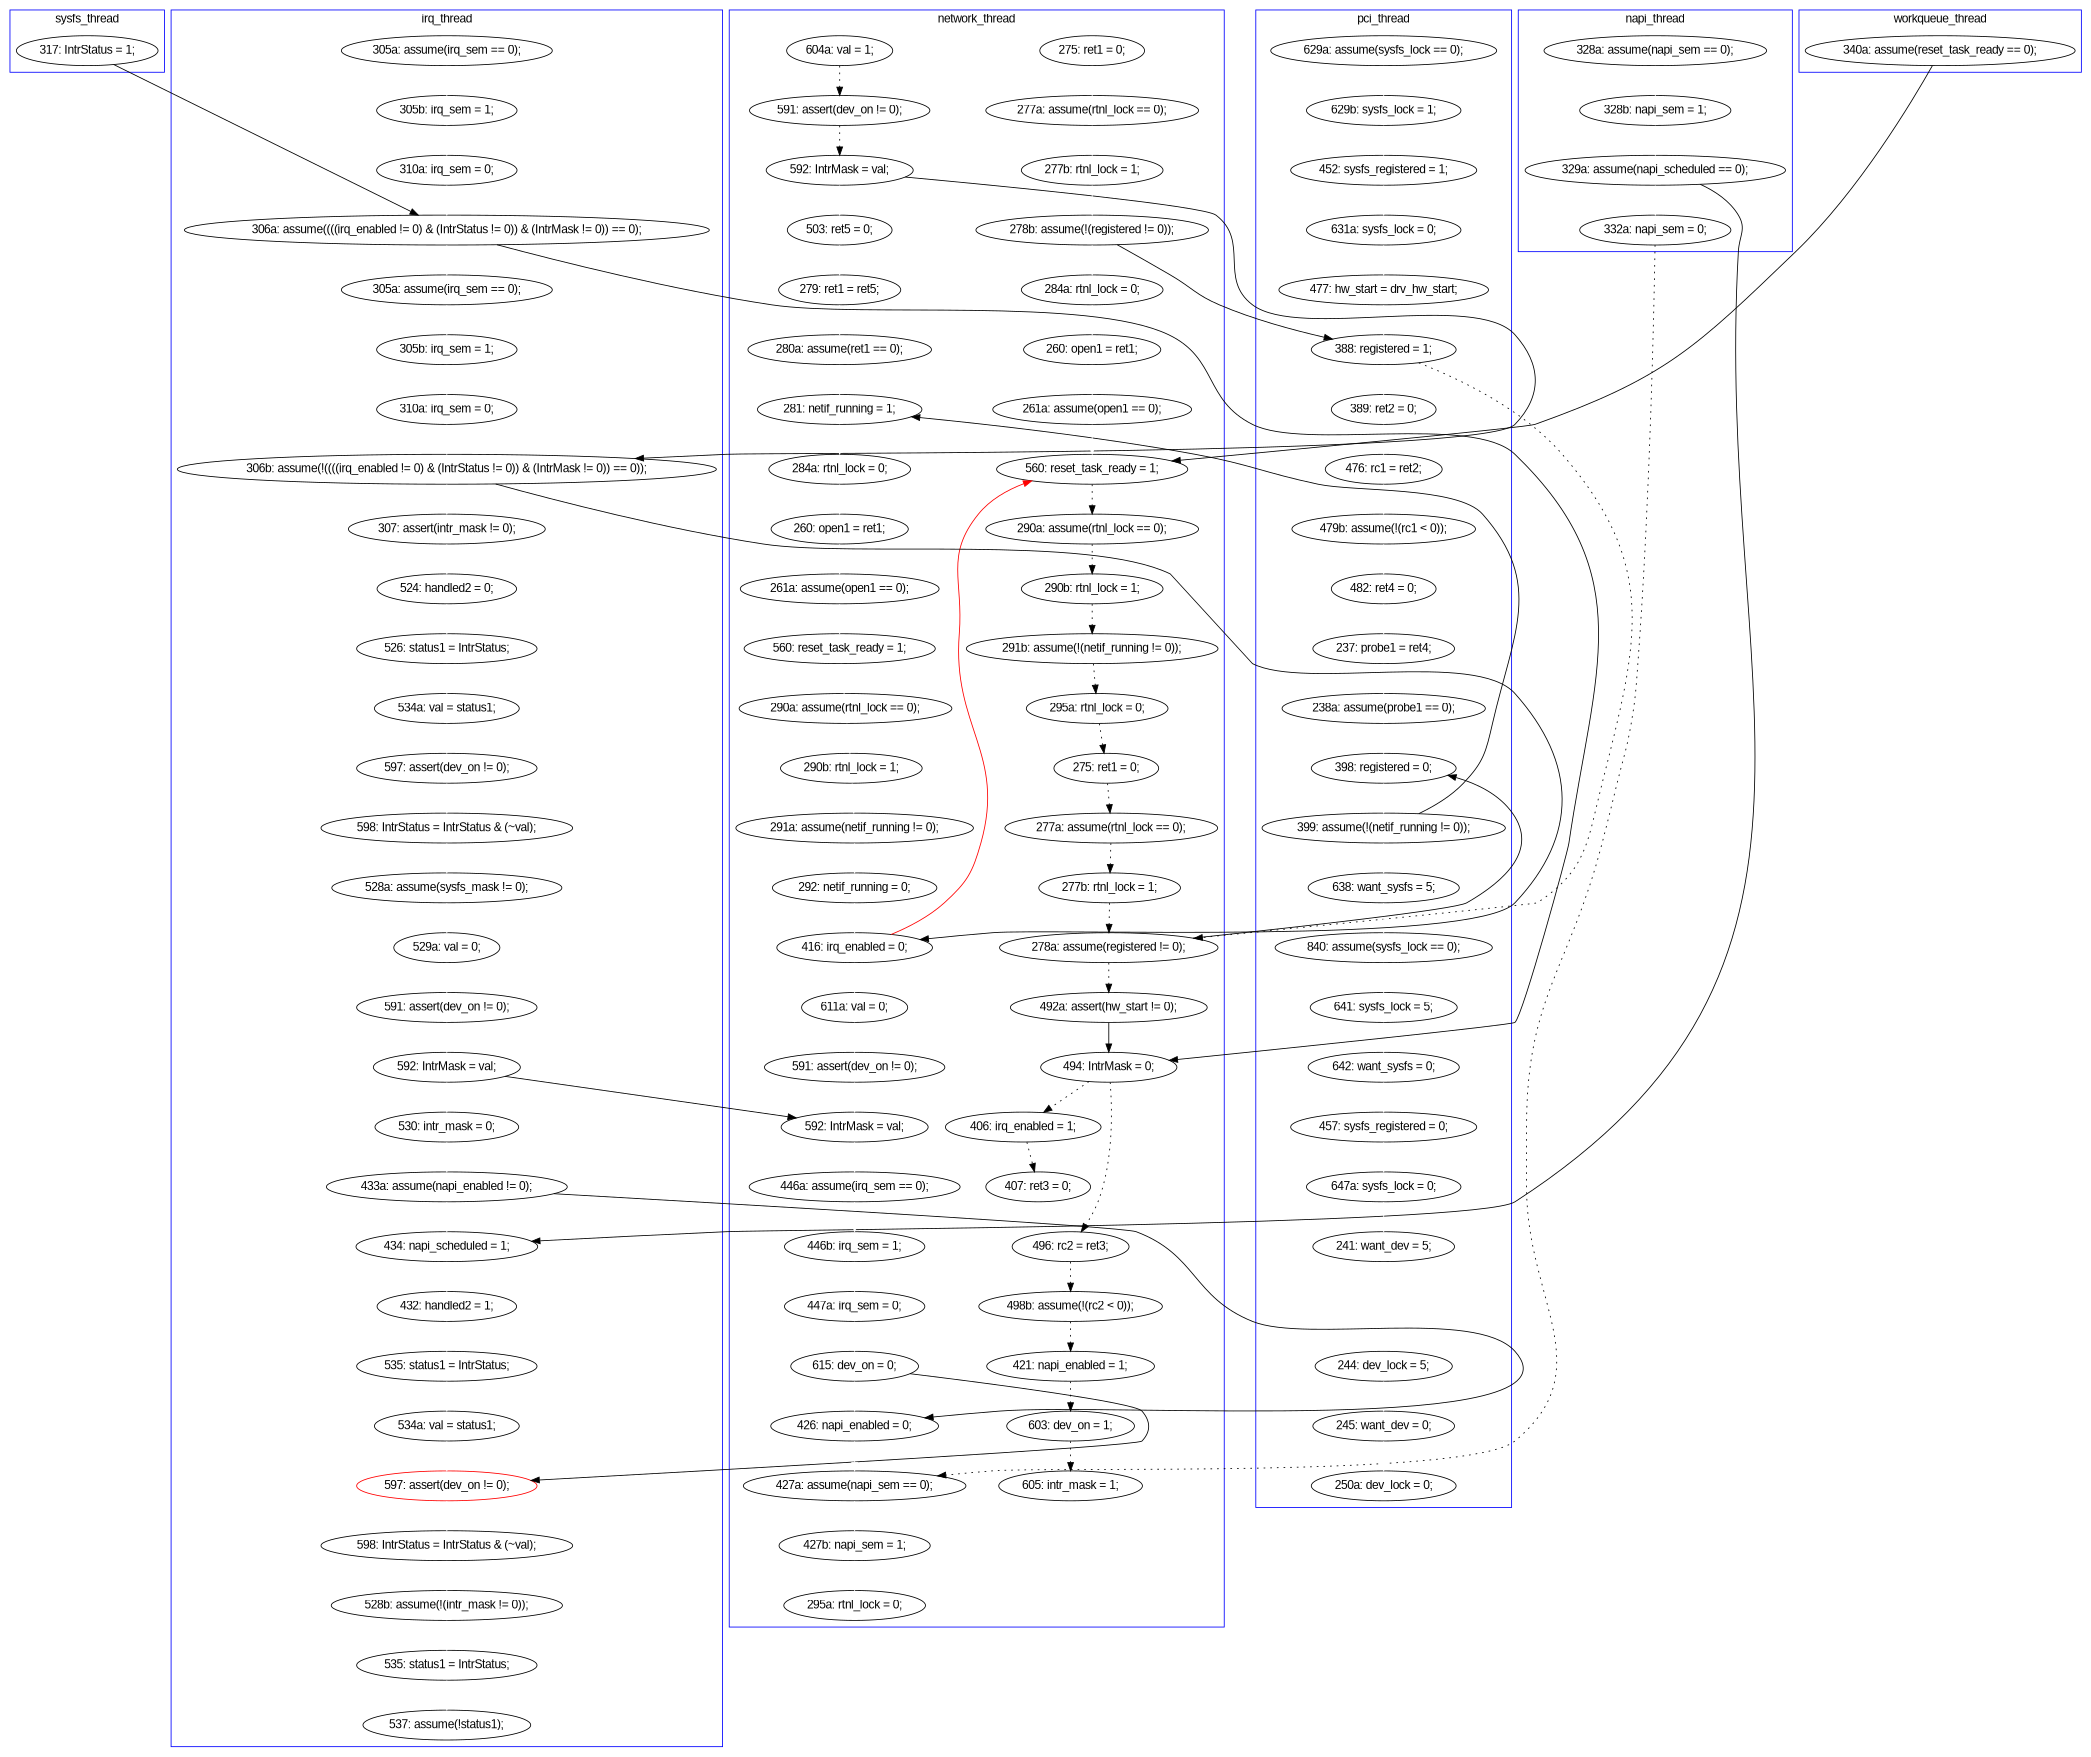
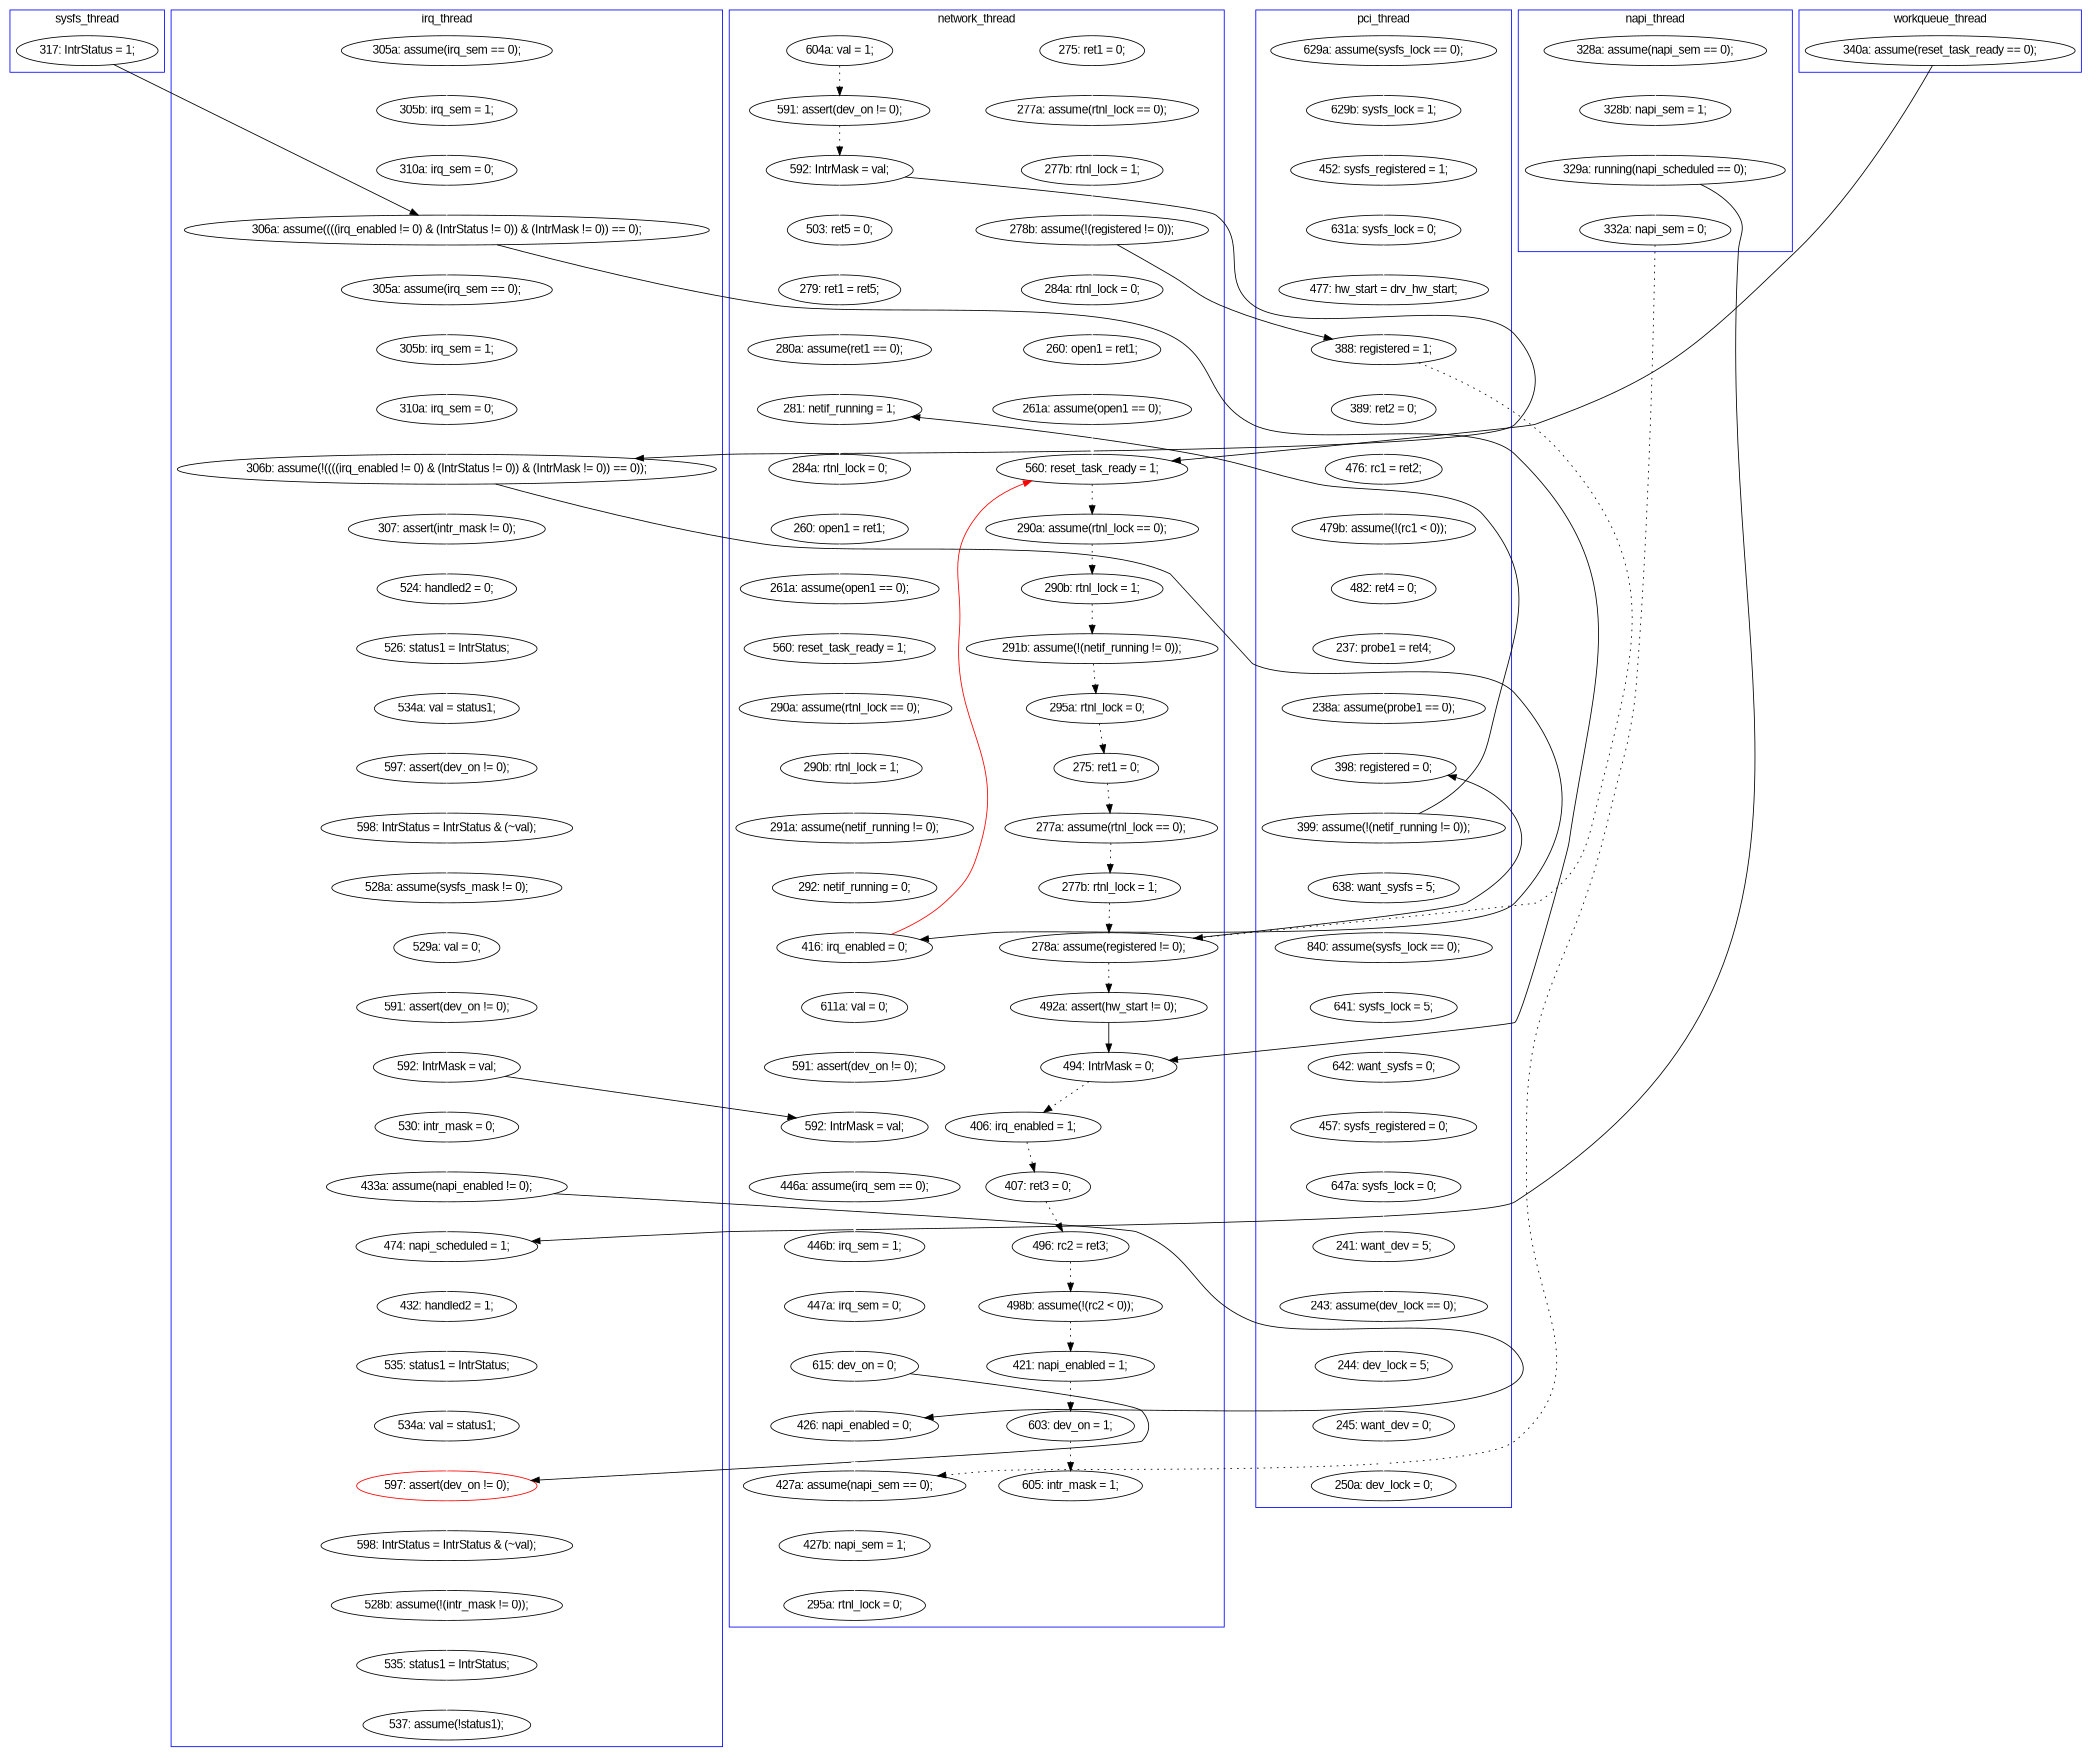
node "329a: assume(napi_scheduled == 0);": label "329a: assume(napi_scheduled == 0);" -> "329a: running(napi_scheduled == 0);"
edge "494: IntrMask = 0;" -> "496: rc2 = ret3;": now "407: ret3 = 0;" -> "496: rc2 = ret3;"
node "434: napi_scheduled = 1;": label "434: napi_scheduled = 1;" -> "474: napi_scheduled = 1;"
node "243: assume(dev_lock == 0);": added
